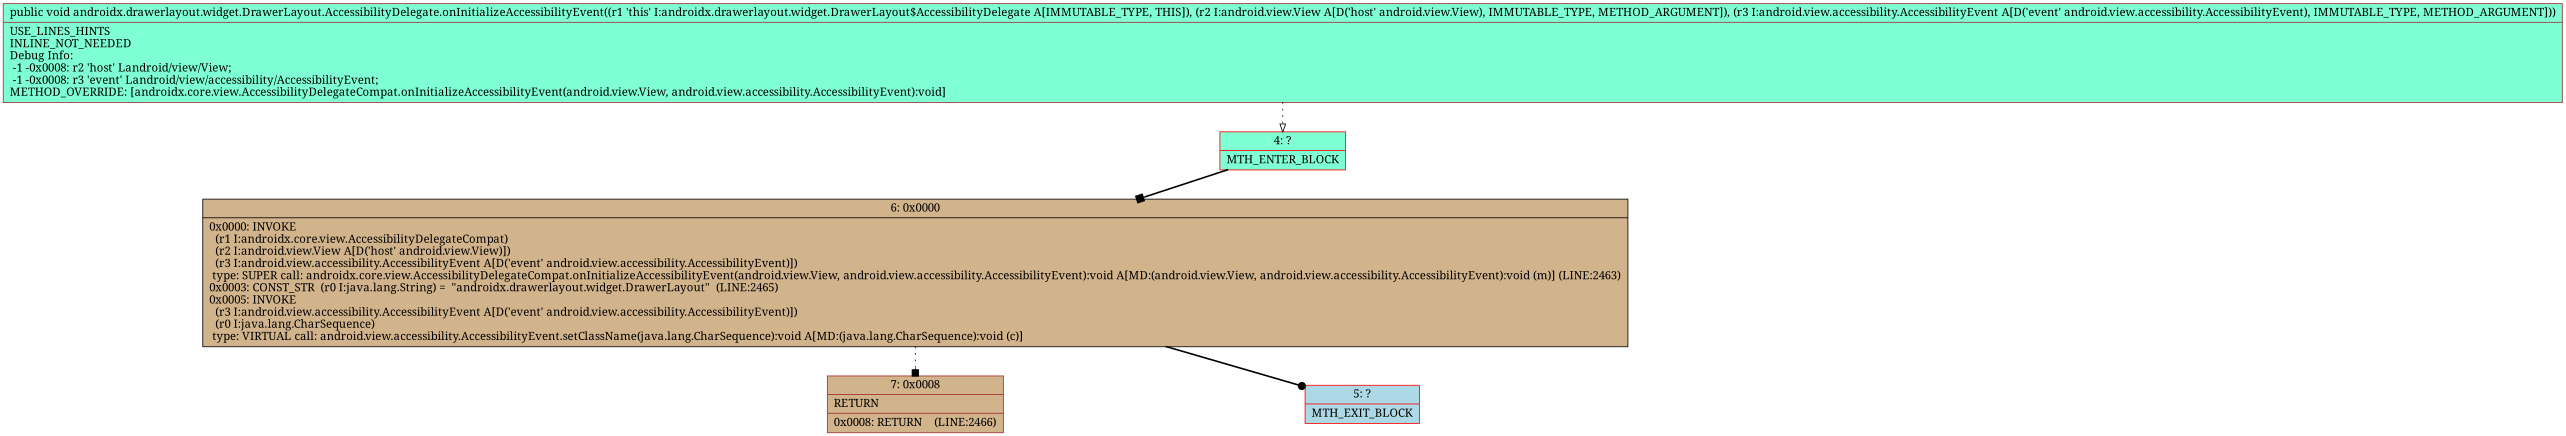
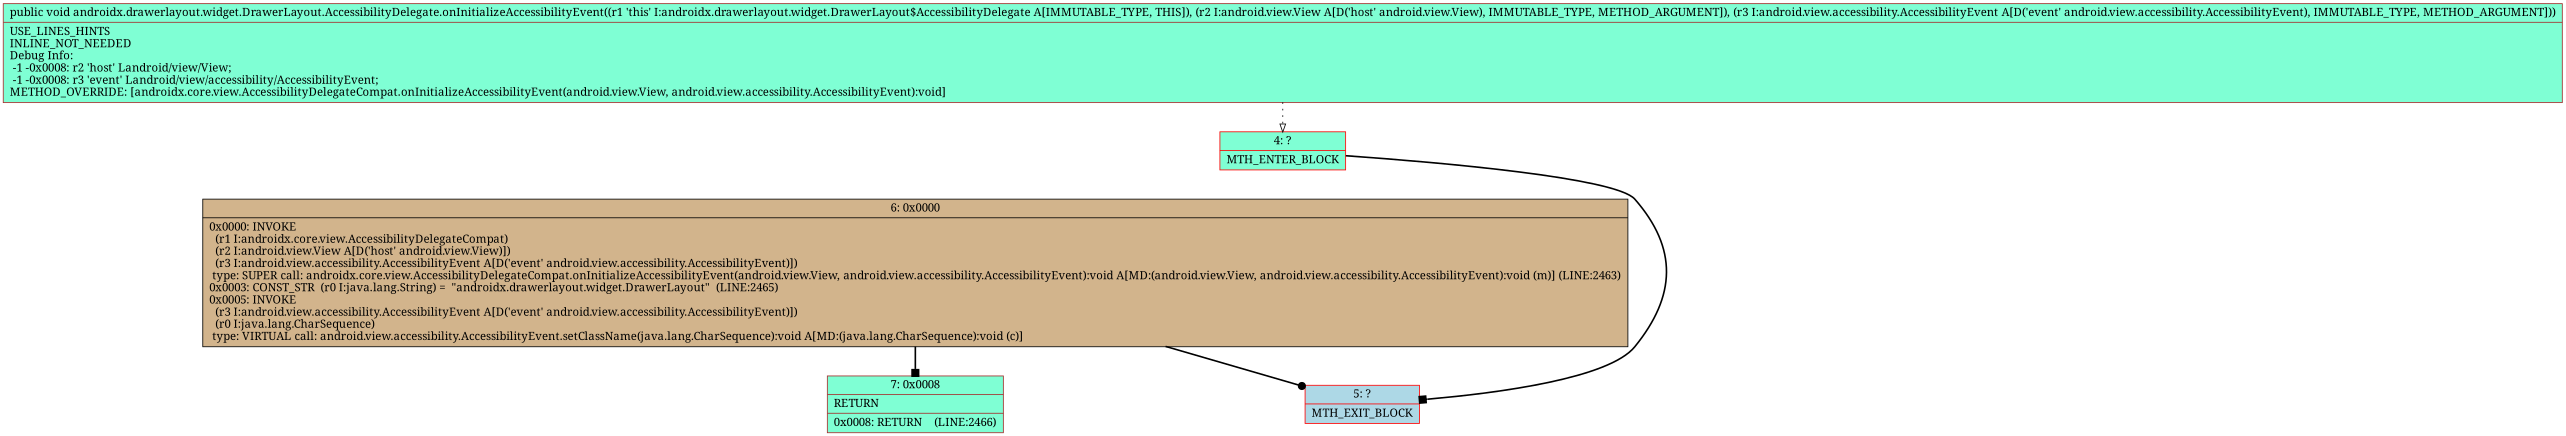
edge "4: ?" -> "6: 0x0000": now "4: ?" -> "5: ?"
edge "6: 0x0000" -> "7: 0x0008": style dotted -> bold
node "7: 0x0008": fillcolor tan -> aquamarine
